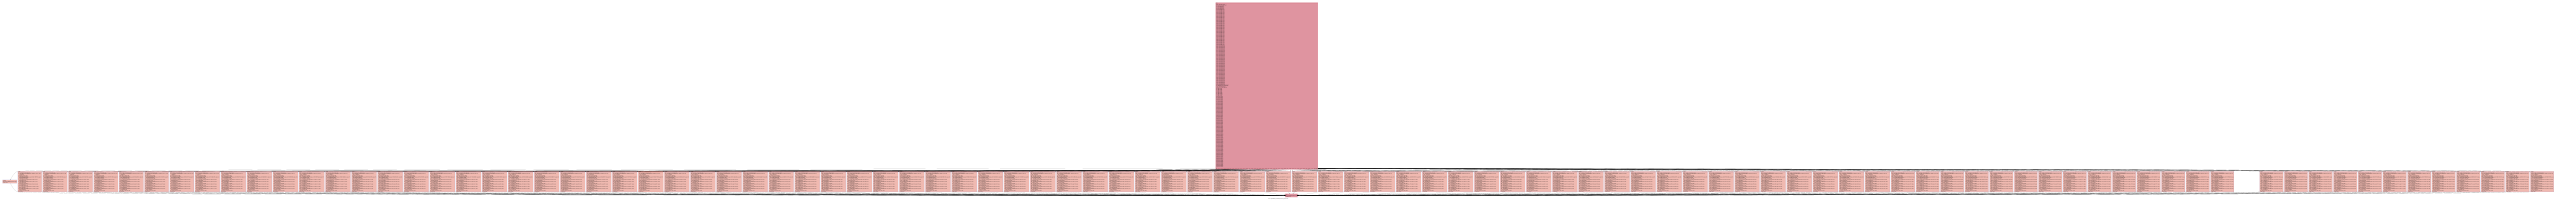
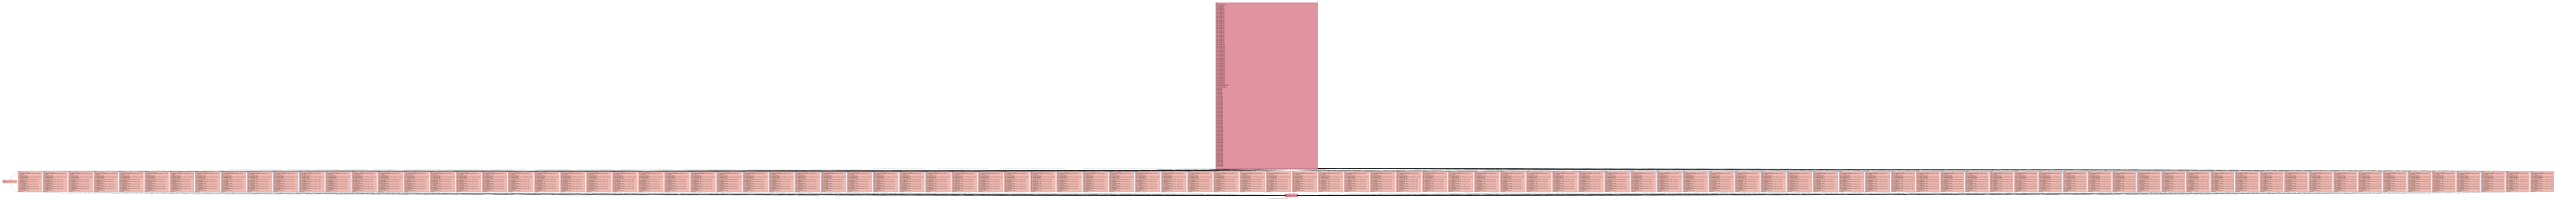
node "sw.bb171:": added
